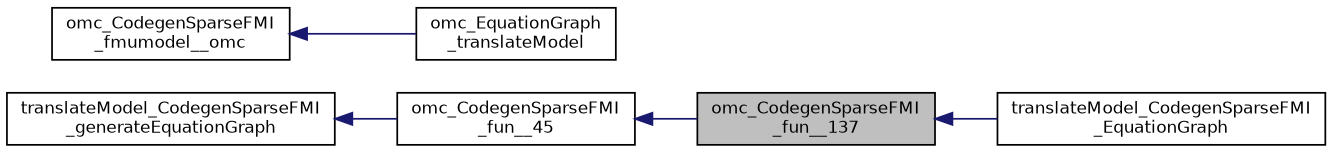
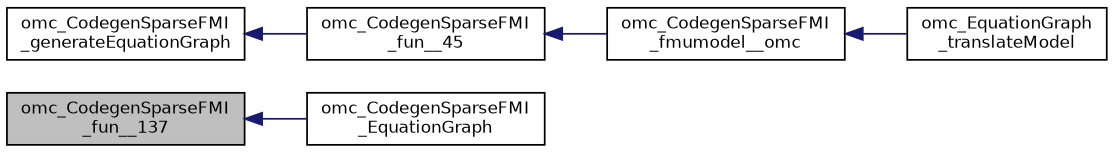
node "translateModel_CodegenSparseFMI _generateEquationGraph": label "translateModel_CodegenSparseFMI _generateEquationGraph" -> "omc_CodegenSparseFMI _generateEquationGraph"
edge "omc_CodegenSparseFMI _fun__137" -> "omc_CodegenSparseFMI _fun__45": now "omc_CodegenSparseFMI _fmumodel__omc" -> "omc_CodegenSparseFMI _fun__45"
node "translateModel_CodegenSparseFMI _EquationGraph": label "translateModel_CodegenSparseFMI _EquationGraph" -> "omc_CodegenSparseFMI _EquationGraph"
